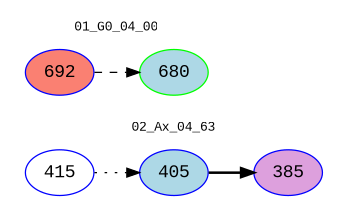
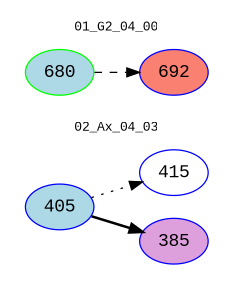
cluster "01_G0_04_00": label "01_G0_04_00" -> "01_G2_04_00"
edge "692" -> "680": reversed
cluster "02_Ax_04_63": label "02_Ax_04_63" -> "02_Ax_04_03"
edge "415" -> "405": reversed
